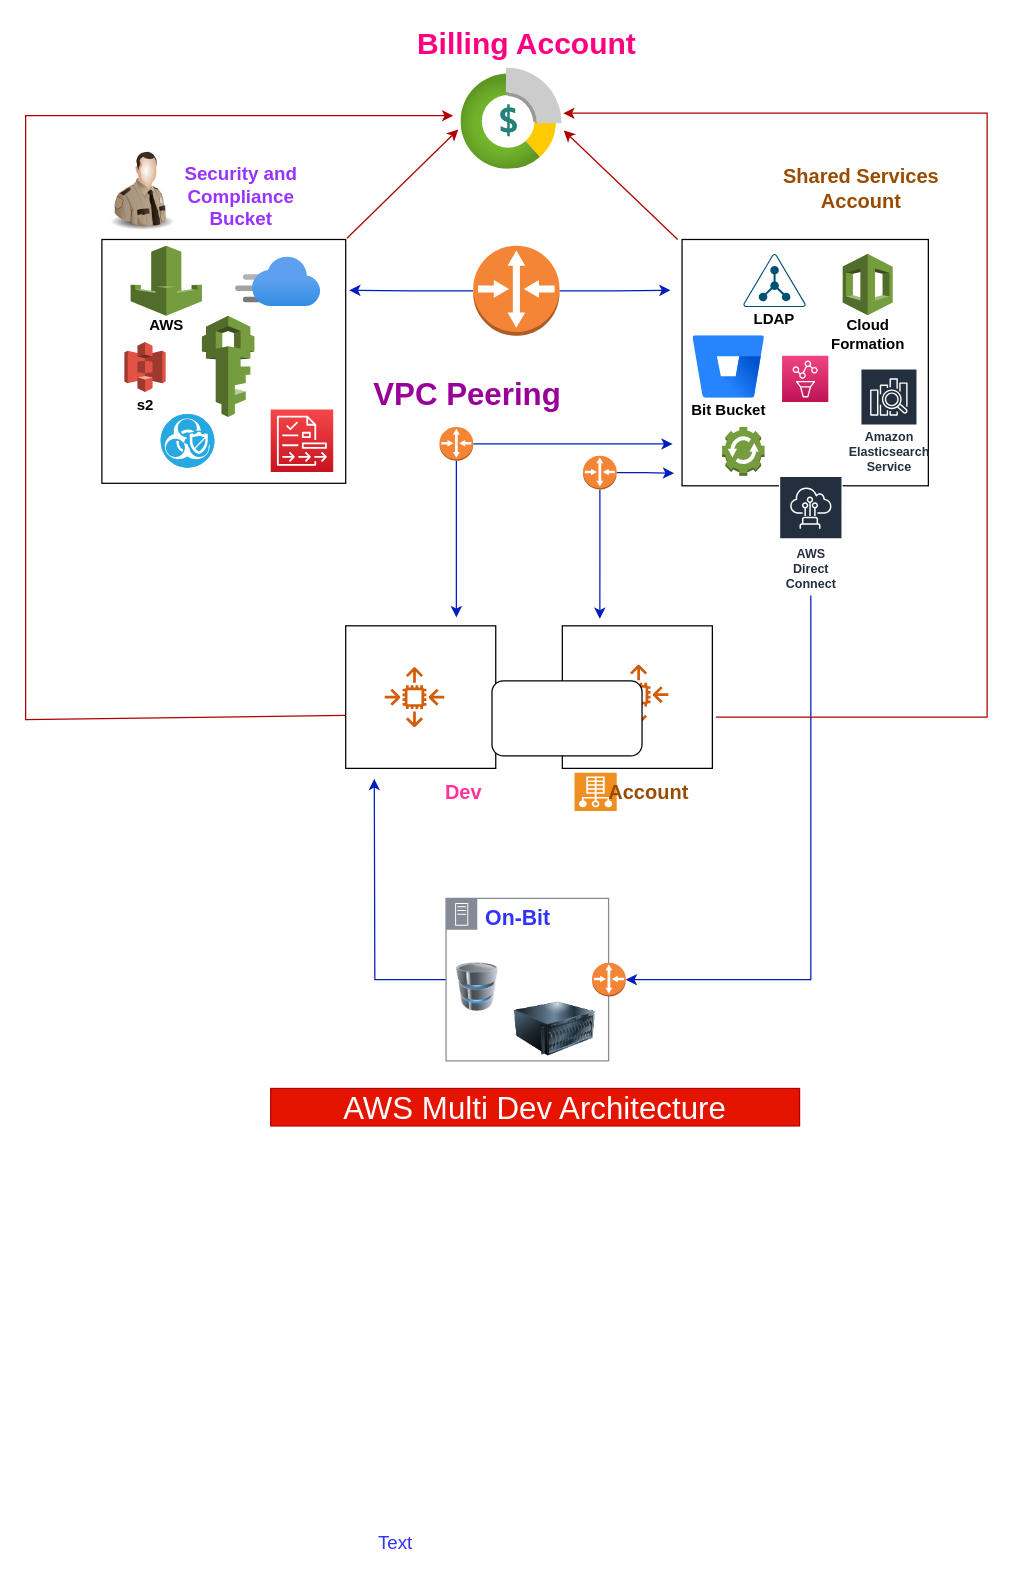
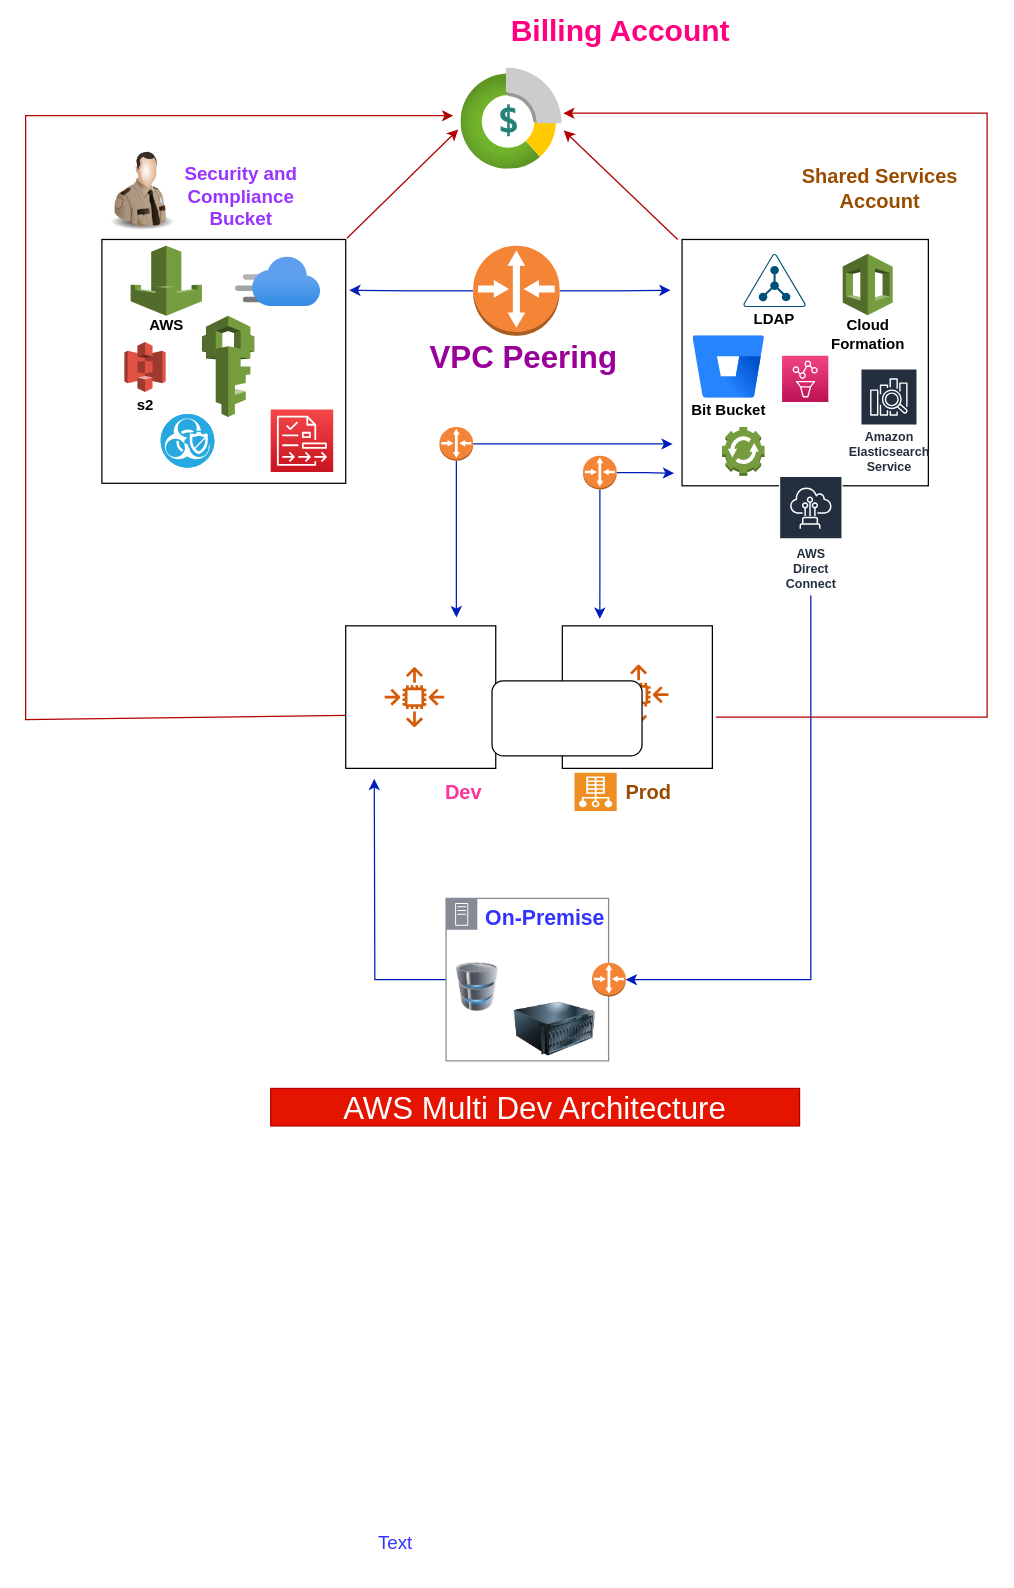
node "Billing Account": moved (527, 44) -> (621, 32)
node "Shared Services Account": moved (860, 188) -> (879, 188)
node "VPC Peering": moved (467, 393) -> (524, 355)
node "Account": label "Account" -> "Prod"
node "On-Bit": label "On-Bit" -> "On-Premise"
